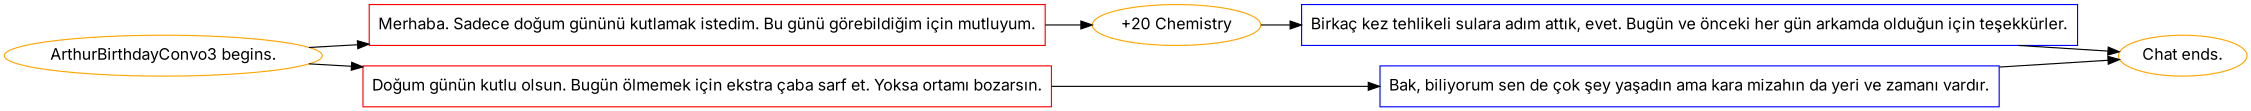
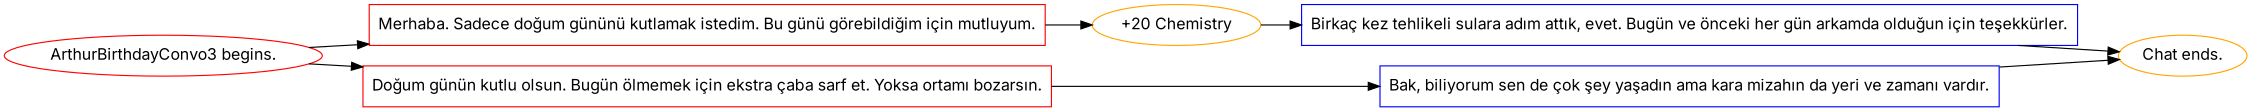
node "ArthurBirthdayConvo3 begins.": color orange -> red
